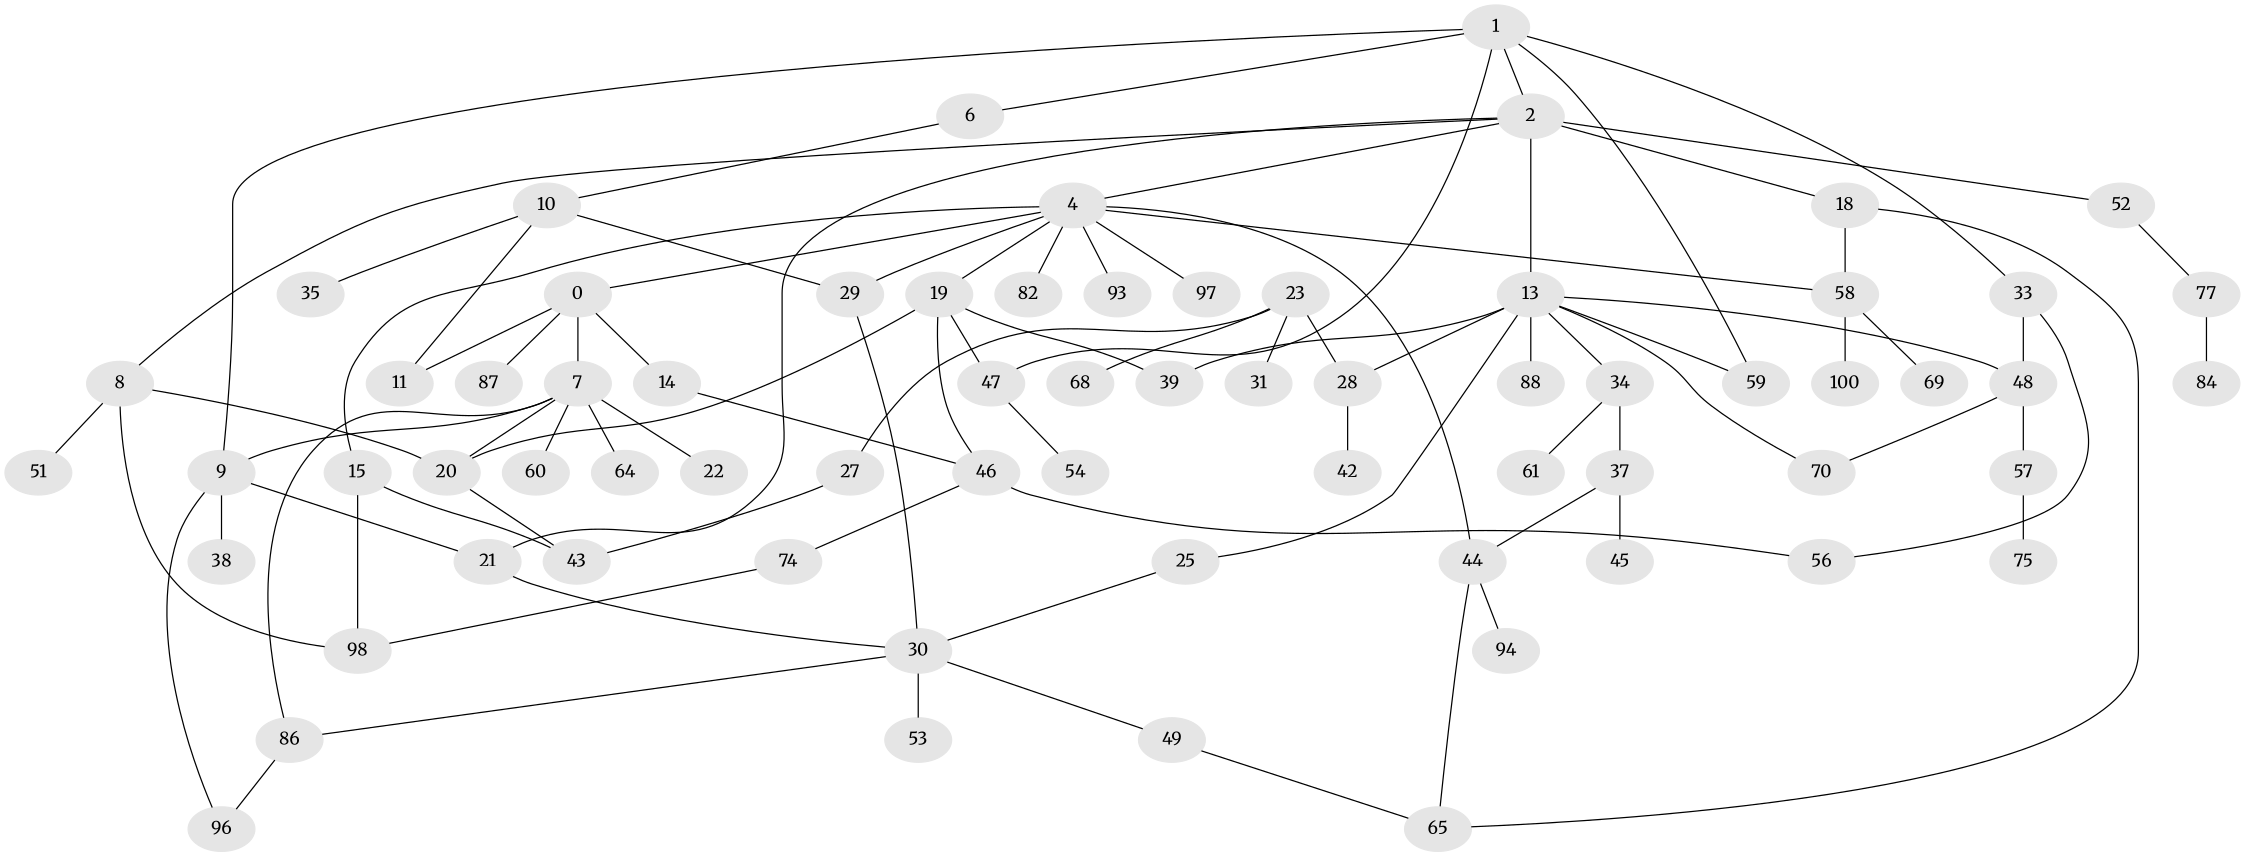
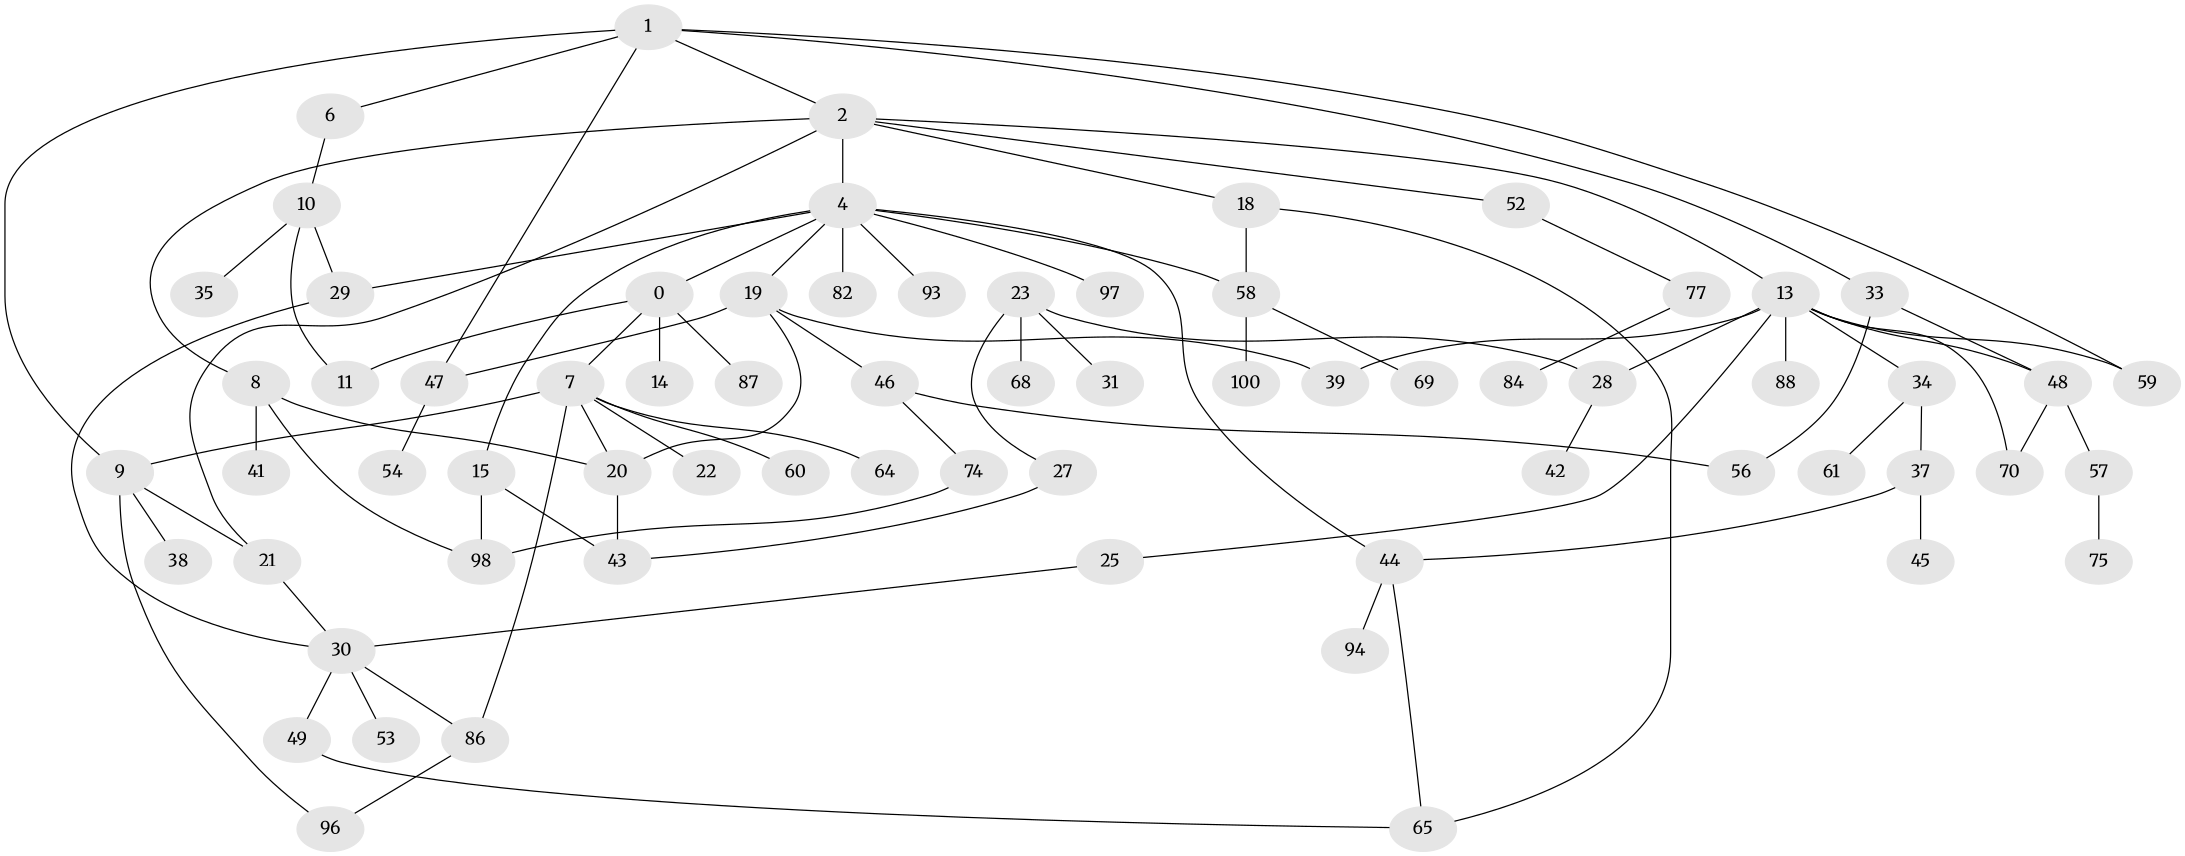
edge "14" -- "46": removed
node "51": label "51" -> "41"
